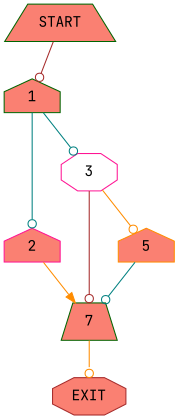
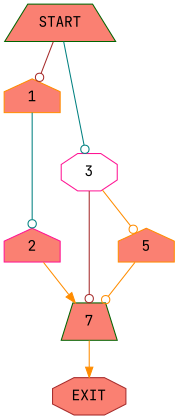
node "1": color darkgreen -> darkorange
edge "1" -> "3": now "START" -> "3"
edge "5" -> "7": color teal -> darkorange
edge "7" -> "EXIT": arrowhead odot -> normal
